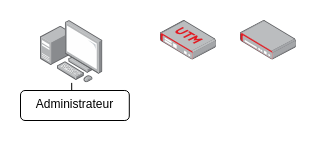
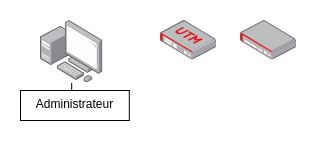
node "Administrateur": shape rounded rectangle -> rectangle
